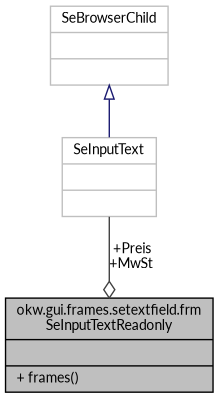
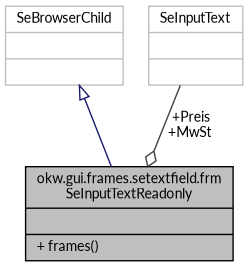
edge "SeInputText" -> "SeBrowserChild": now "okw.gui.frames.setextfield.frm" -> "SeBrowserChild"
